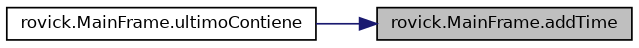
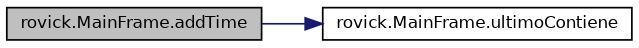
edge "rovick.MainFrame.ultimoContiene" -> "rovick.MainFrame.addTime": reversed
